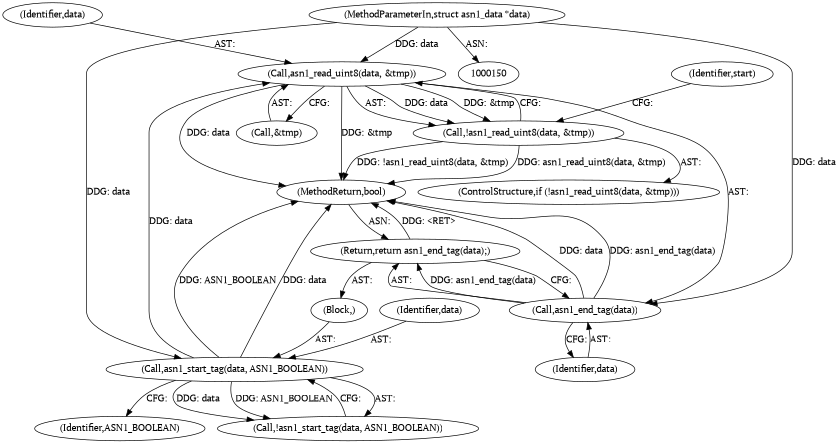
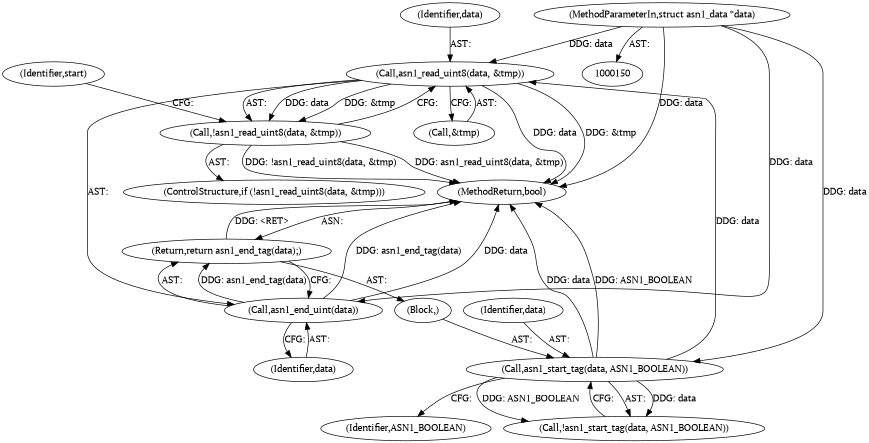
edge "(MethodParameterIn,struct asn1_data *data)" -> "1000150": label "ASN: " -> "AST: "
edge "(MethodParameterIn,struct asn1_data *data)" -> "(MethodReturn,bool)": added, label "DDG: data"
node "(Call,asn1_end_tag(data))": label "(Call,asn1_end_tag(data))" -> "(Call,asn1_end_uint(data))"
